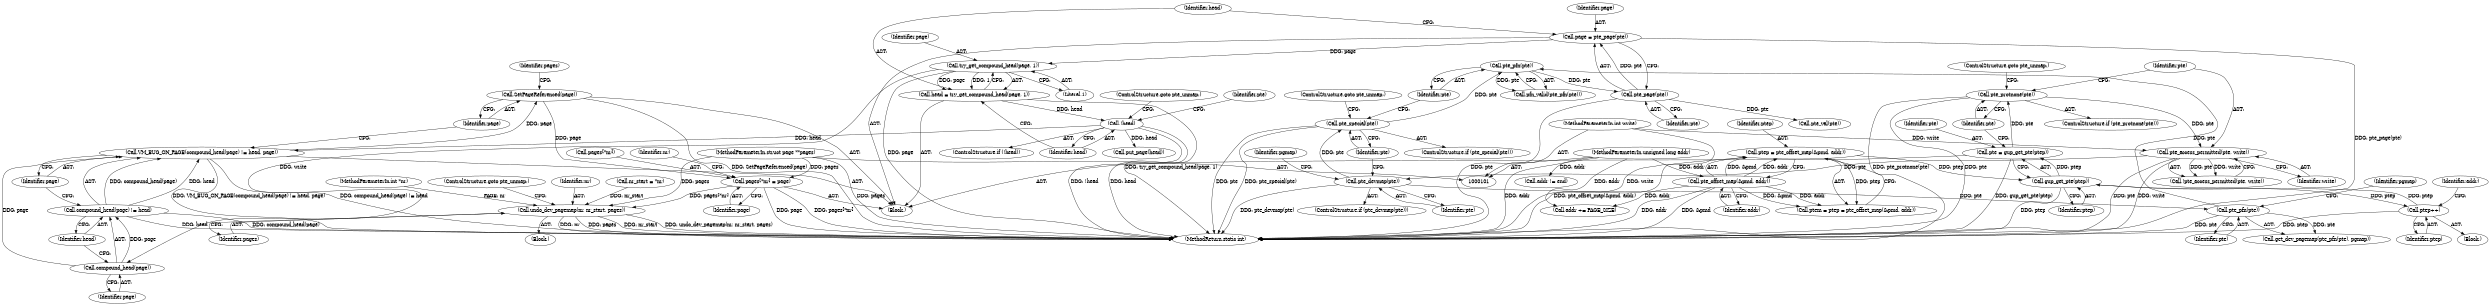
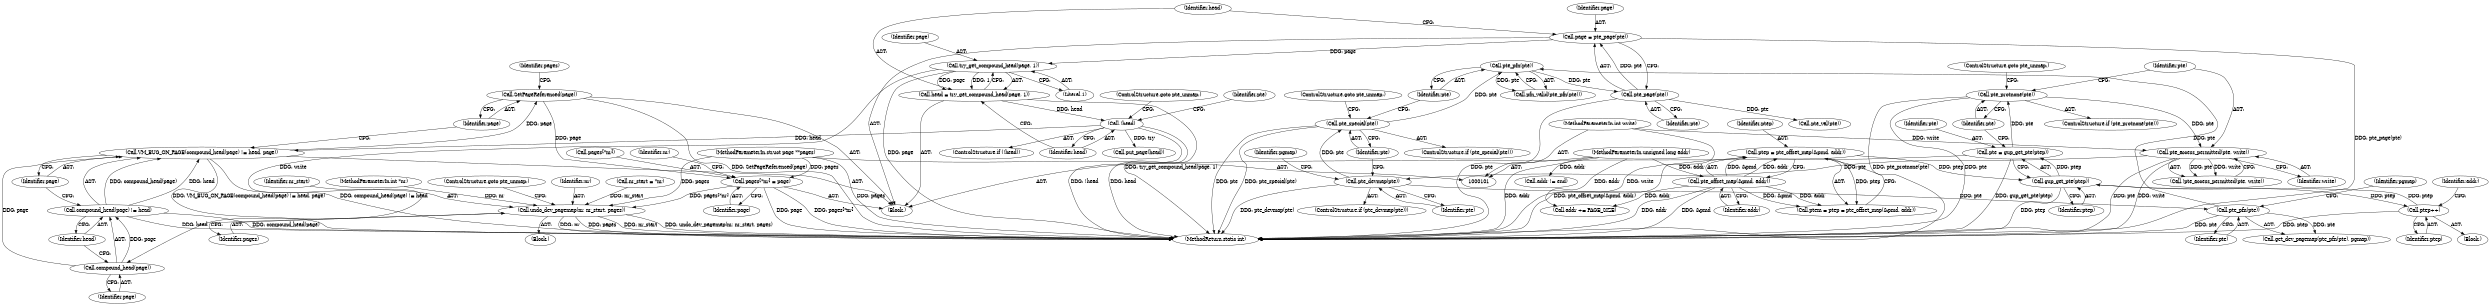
edge "(Call,!head)" -> "(Call,put_page(head))": label "DDG: head" -> "DDG: try"
node "(Identifier,nr_start)": added
edge "(MethodParameterIn,int *nr)" -> "(Call,undo_dev_pagemap(nr, nr_start, pages))": label "PAGE: nr" -> "DDG: nr"
